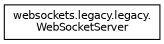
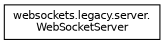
node "websockets.legacy.legacy. WebSocketServer": label "websockets.legacy.legacy. WebSocketServer" -> "websockets.legacy.server. WebSocketServer"
